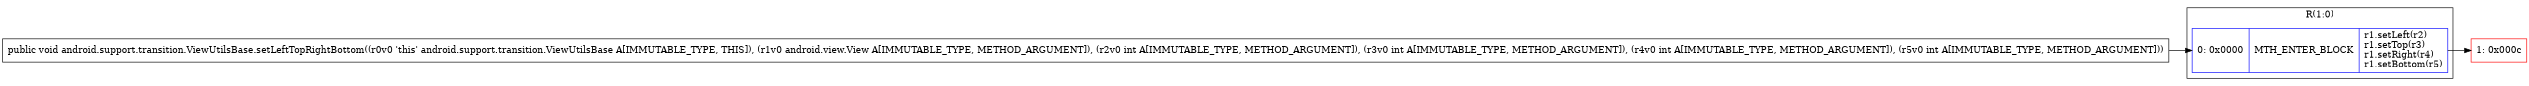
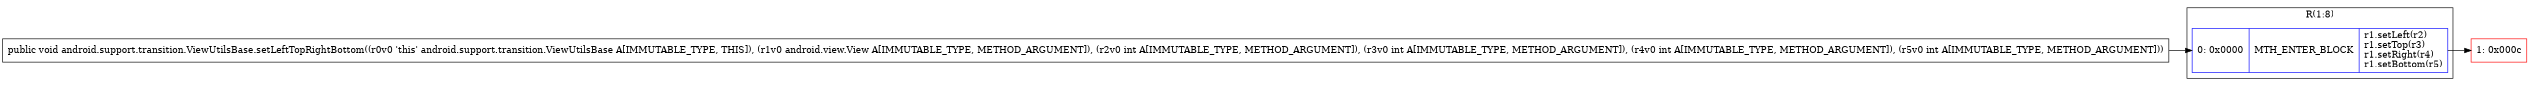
cluster "R(1:0)": label "R(1:0)" -> "R(1:8)"
